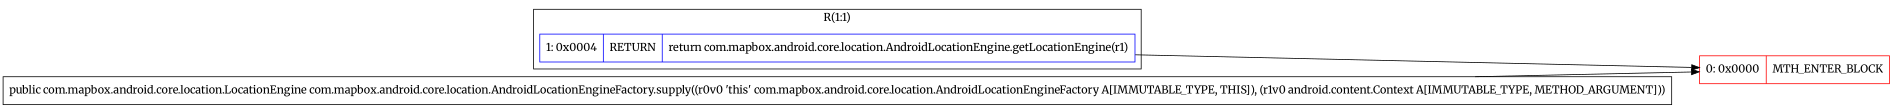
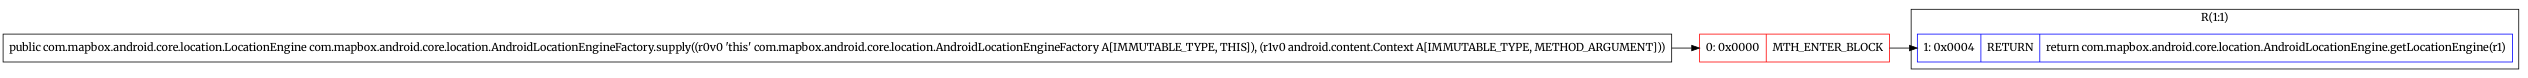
edge "1: 0x0004" -> "0: 0x0000": reversed
